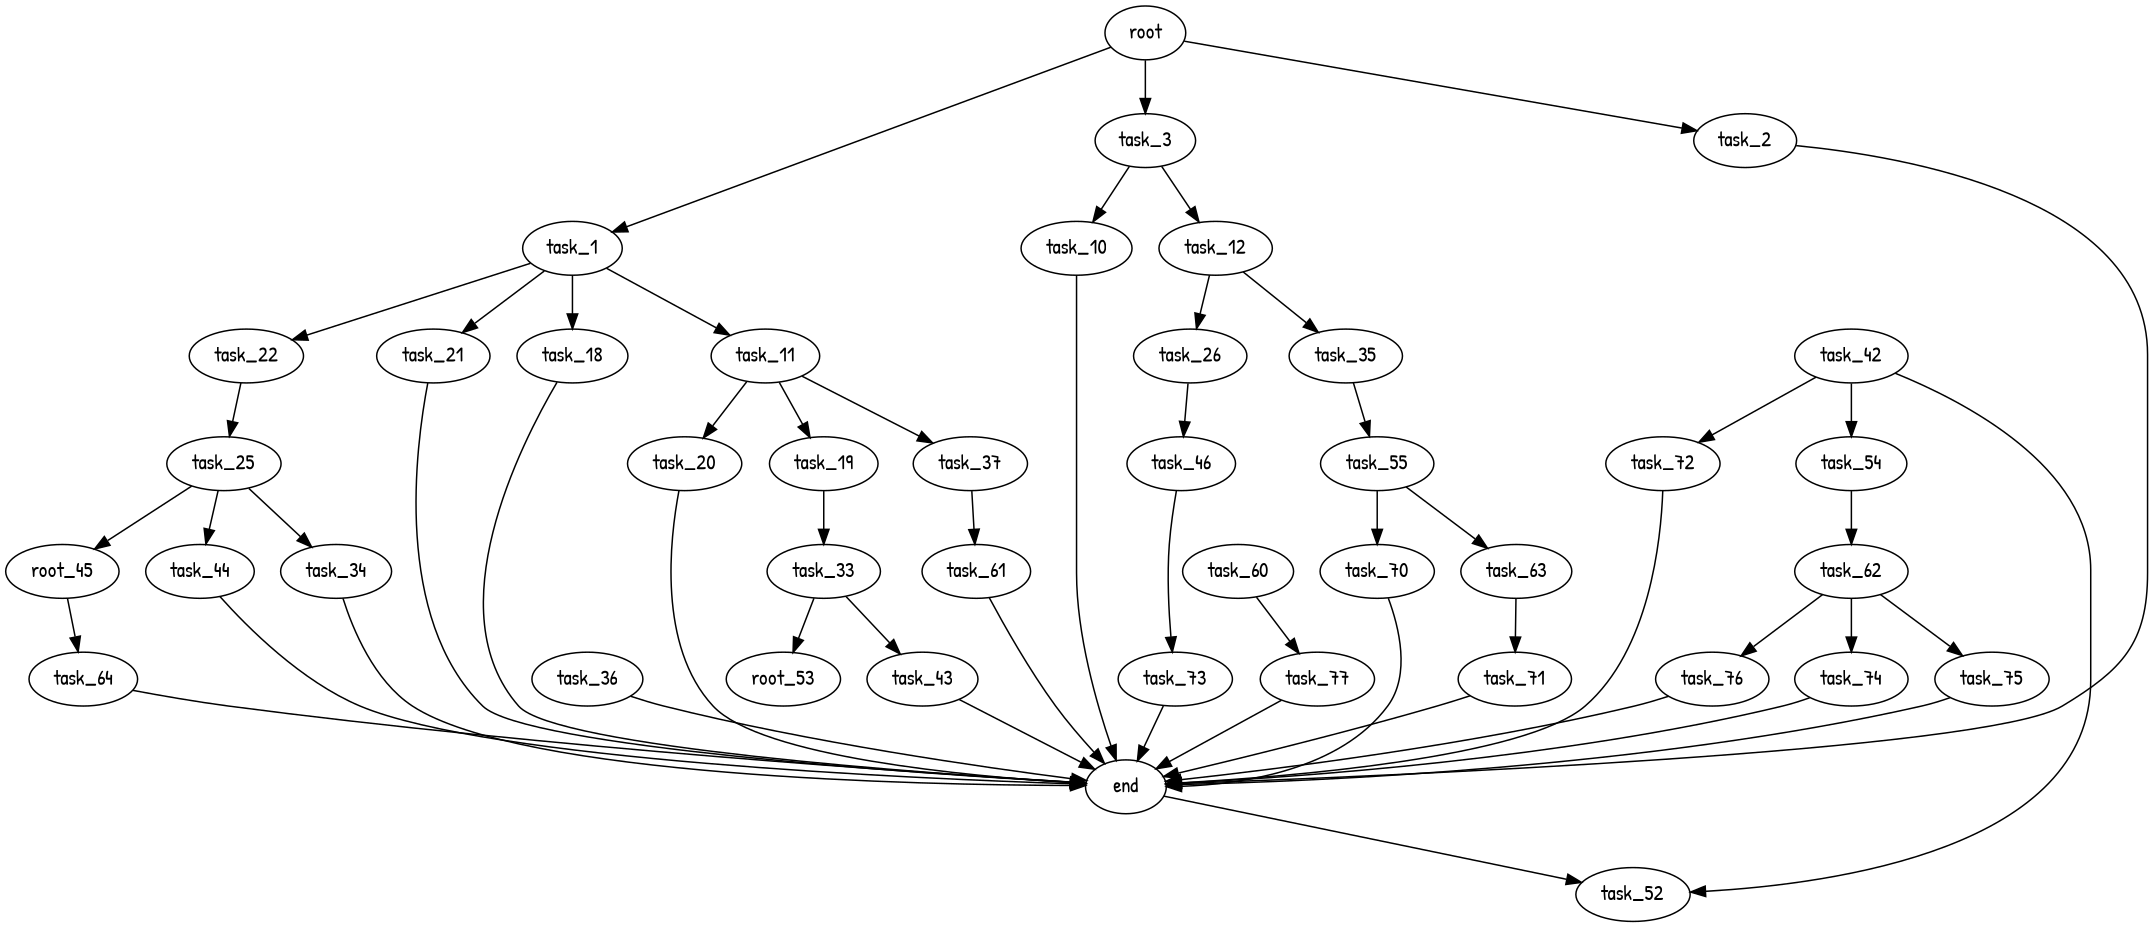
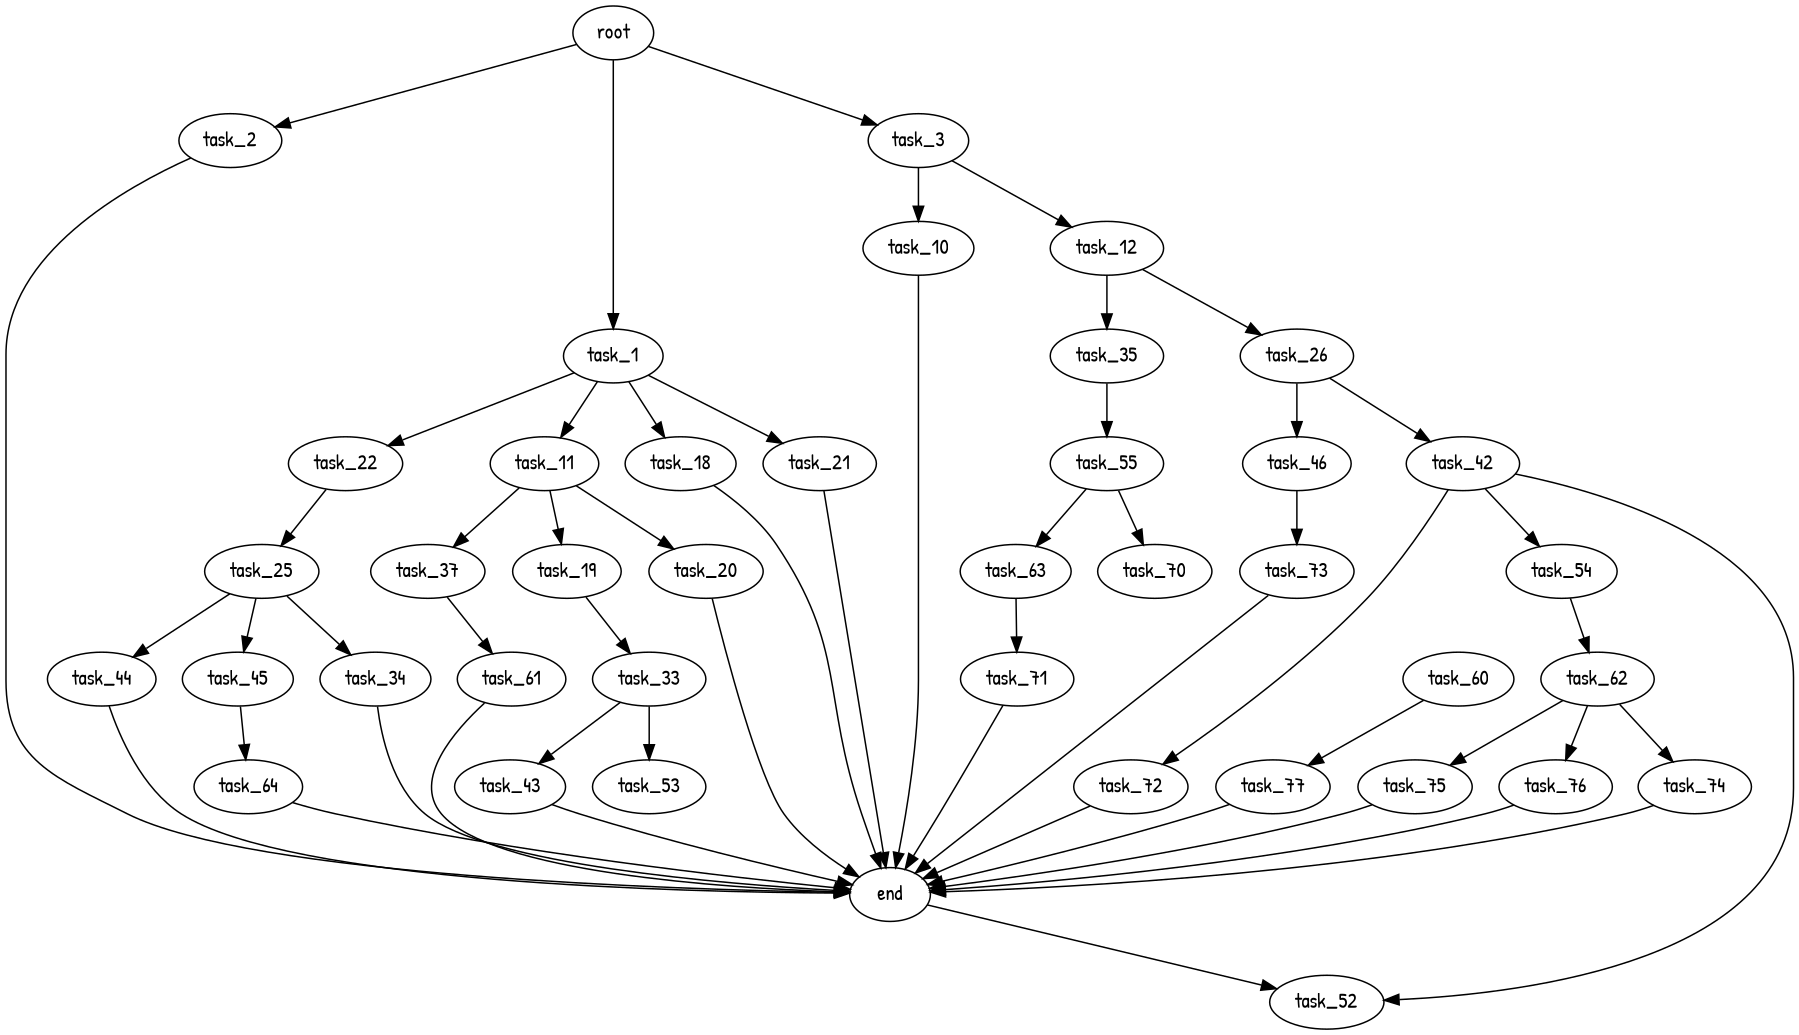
edge "task_26" -> "task_42": added
node "root_45": label "root_45" -> "task_45"
node "task_36": removed
node "root_53": label "root_53" -> "task_53"
edge "task_70" -> "end": removed
